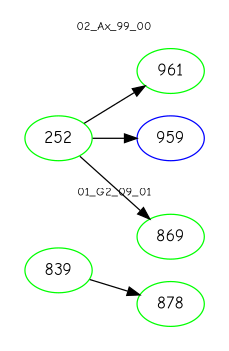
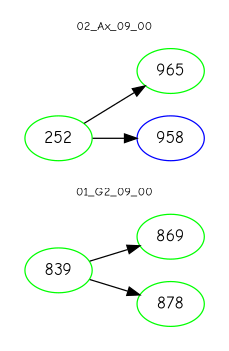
cluster "02_Ax_99_00": label "02_Ax_99_00" -> "02_Ax_09_00"
node "961": label "961" -> "965"
node "959": label "959" -> "958"
edge "252" -> "869": now "839" -> "869"
cluster "01_G2_09_01": label "01_G2_09_01" -> "01_G2_09_00"
